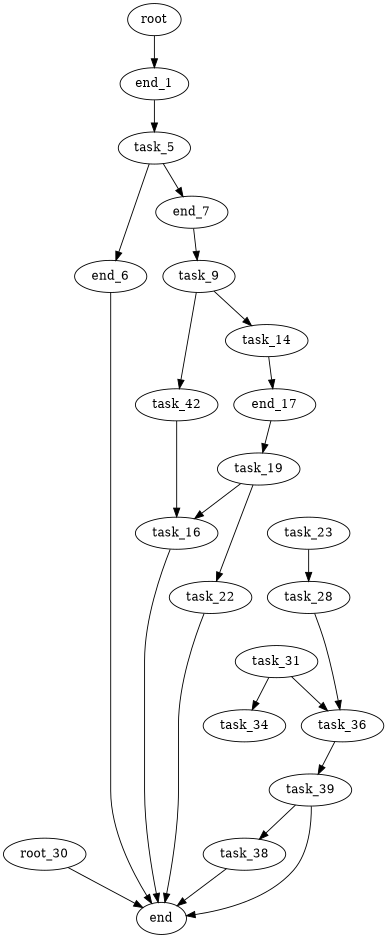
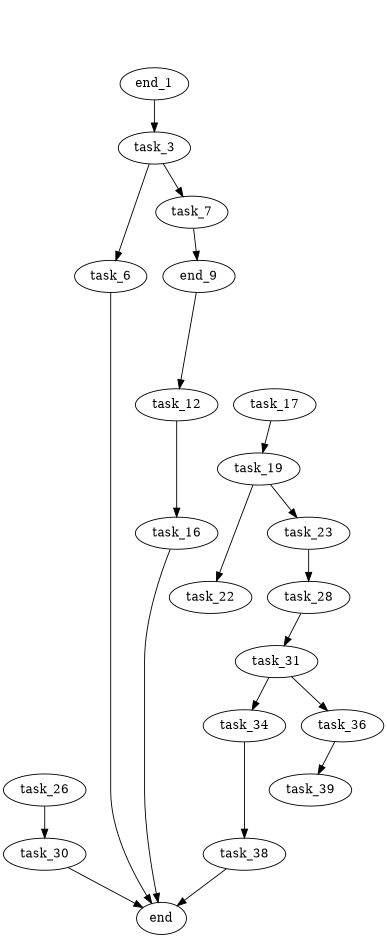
node "root": removed
node "task_5": label "task_5" -> "task_3"
node "end_7": label "end_7" -> "task_7"
node "end_6": label "end_6" -> "task_6"
node "task_9": label "task_9" -> "end_9"
node "task_14": removed
node "task_42": label "task_42" -> "task_12"
node "end_17": label "end_17" -> "task_17"
edge "task_19" -> "task_16": now "task_19" -> "task_23"
edge "task_28" -> "task_36": now "task_28" -> "task_31"
edge "task_22" -> "end": removed
node "task_26": added
edge "task_39" -> "task_38": now "task_34" -> "task_38"
node "root_30": label "root_30" -> "task_30"
edge "task_39" -> "end": removed
